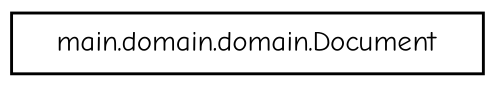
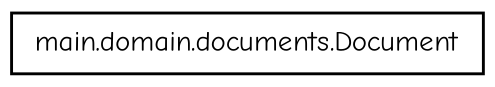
node "main.domain.domain.Document": label "main.domain.domain.Document" -> "main.domain.documents.Document"
